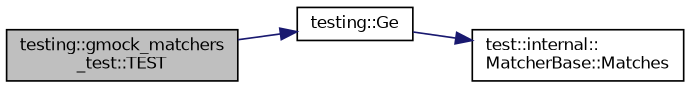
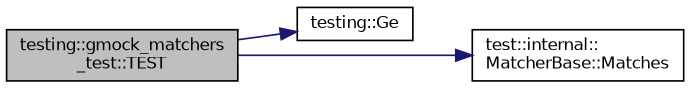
edge "testing::Ge" -> "test::internal:: MatcherBase::Matches": now "testing::gmock_matchers _test::TEST" -> "test::internal:: MatcherBase::Matches"
